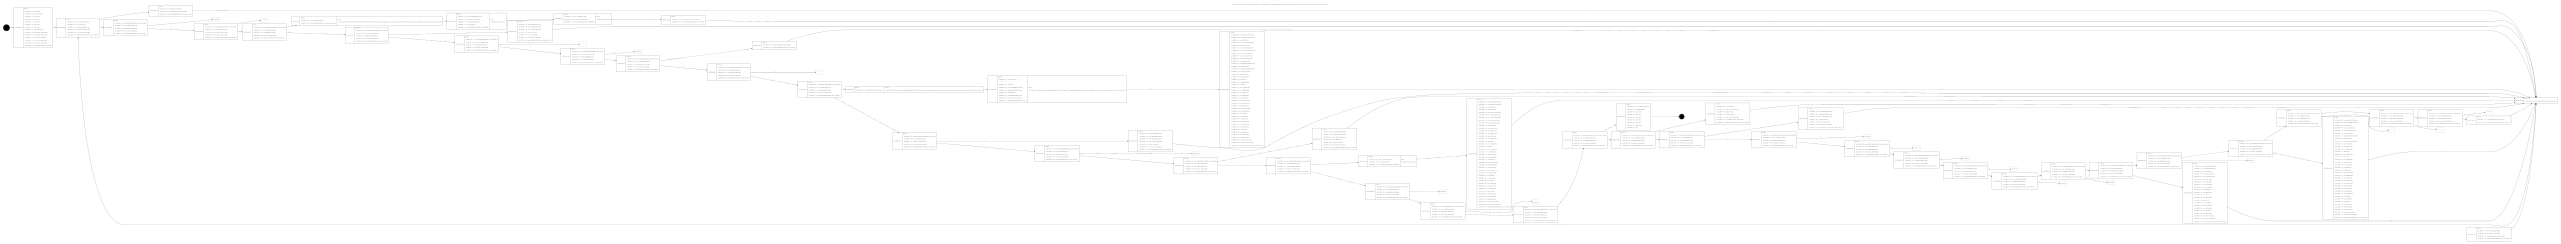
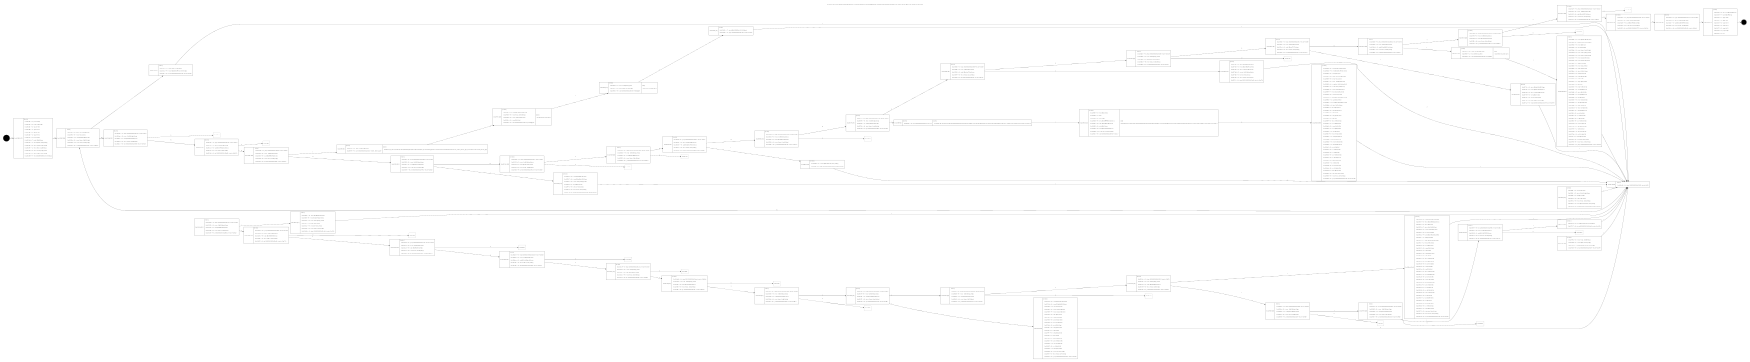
node "0x401452 [25]": removed
